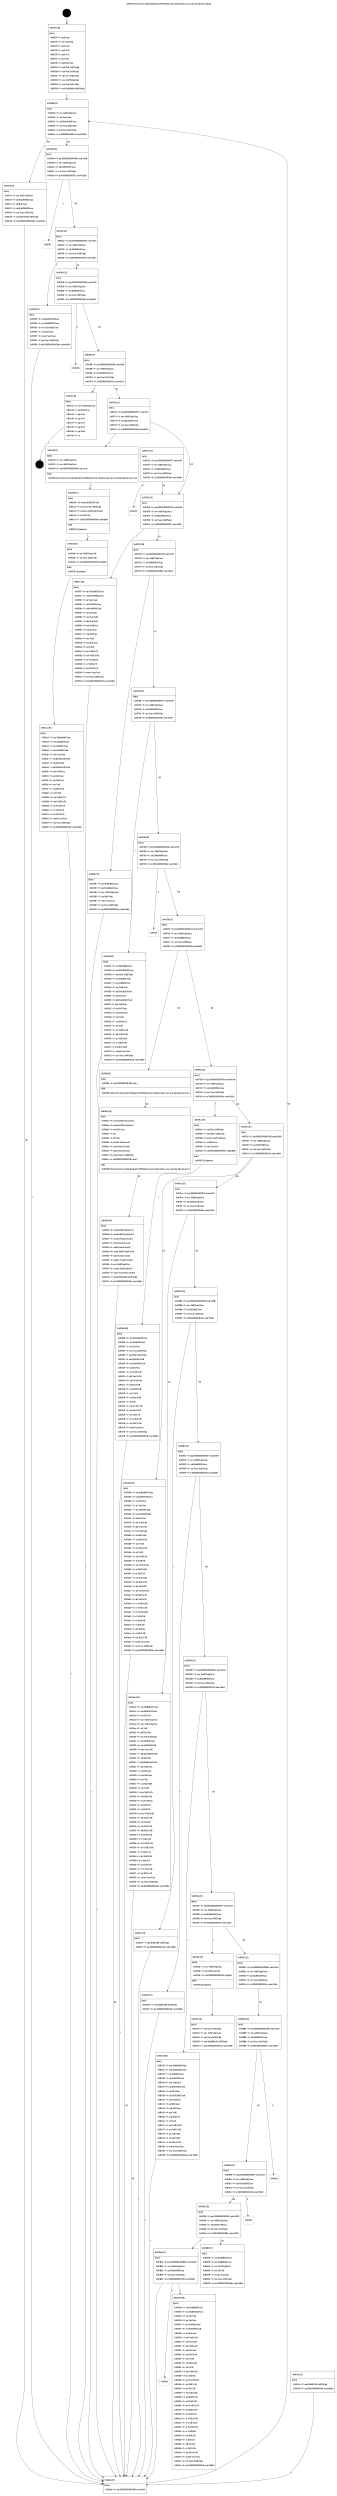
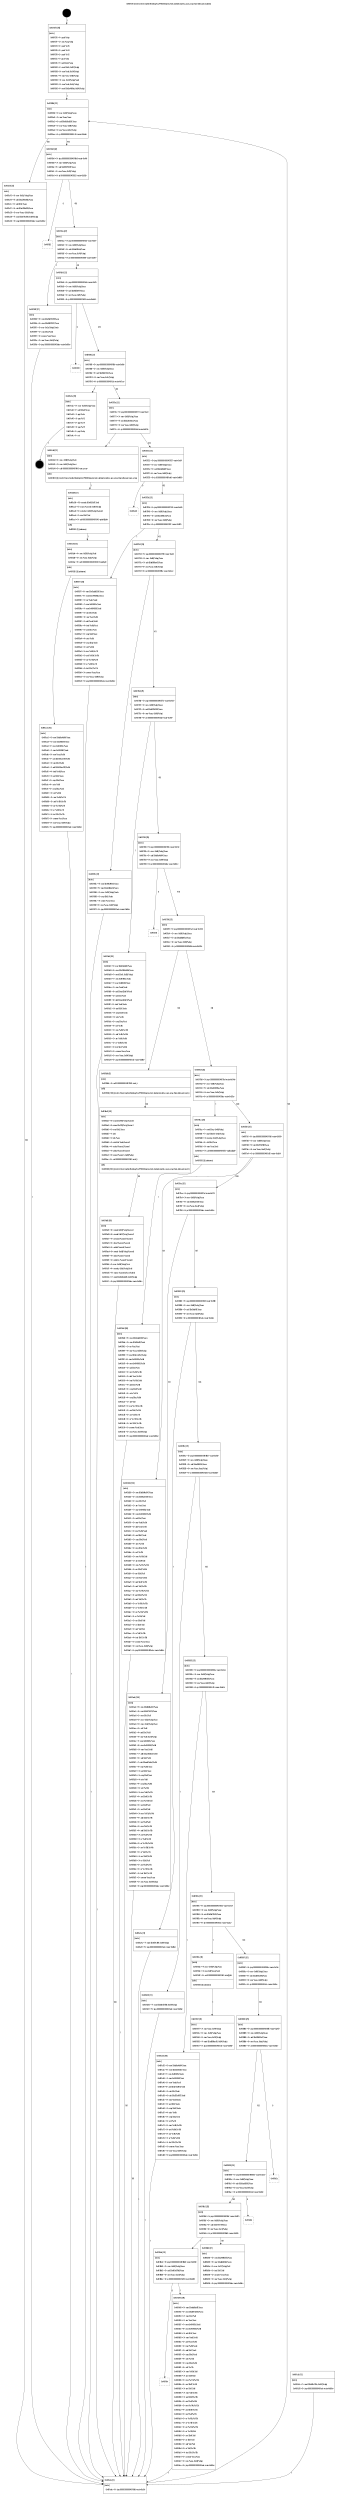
edge "0x40170c [22]" -> "0x40173b [25]": now "0x40170c [22]" -> "0x401722 [25]"
edge "0x4018cb [25]" -> "0x401ede [5]": now "0x401d49 [134]" -> "0x401ede [5]"
